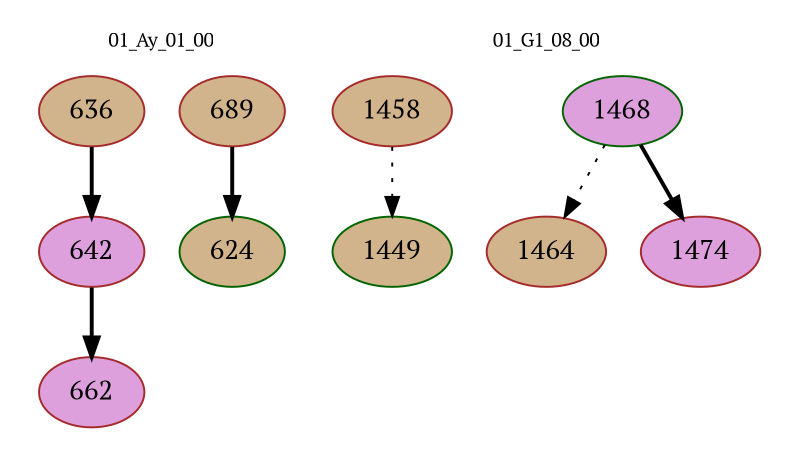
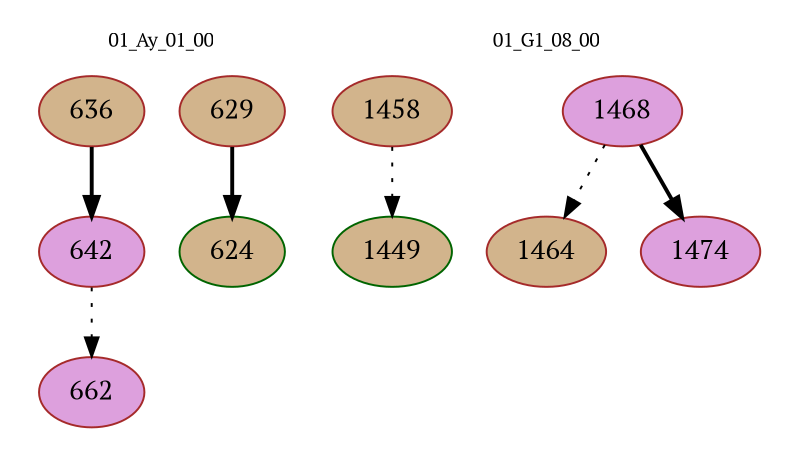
node "689": label "689" -> "629"
node "1468": color darkgreen -> brown
edge "642" -> "662": style bold -> dotted
